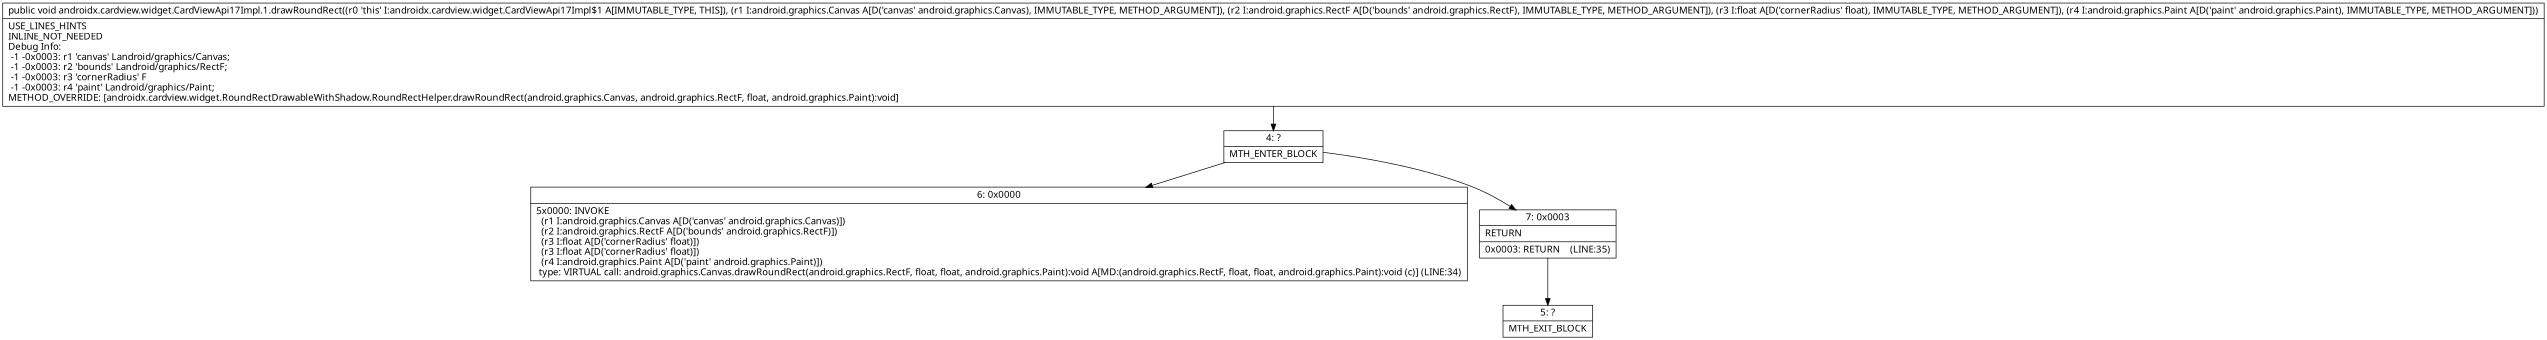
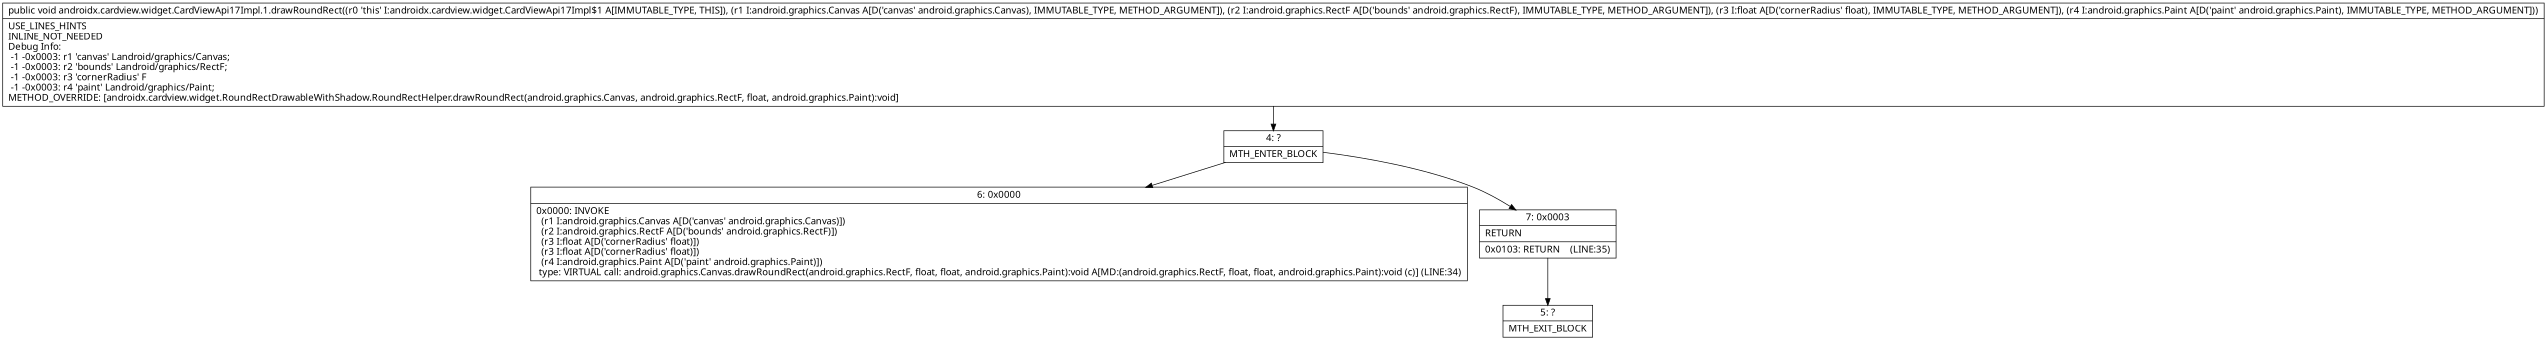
node "6: 0x0000": text "5x0000: INVOKE" -> "0x0000: INVOKE"
node "7: 0x0003": text "0x0003: RETURN    (LINE:35)" -> "0x0103: RETURN    (LINE:35)"
